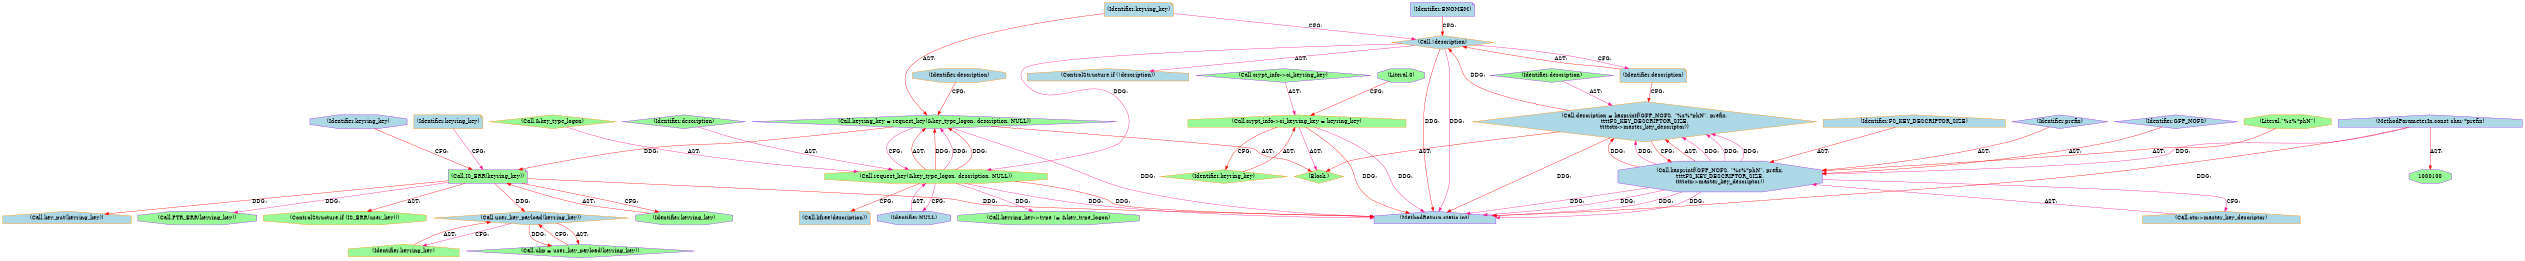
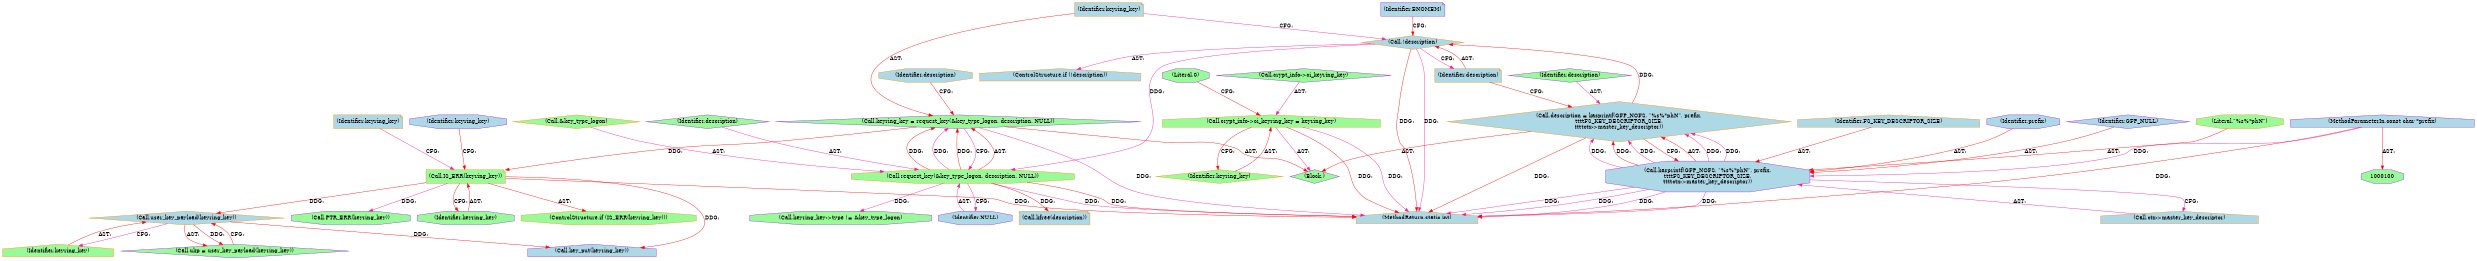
node "(Identifier,prefix)": shape diamond -> octagon
node "(Identifier,GFP_NOFS)": label "(Identifier,GFP_NOFS)" -> "(Identifier,GFP_NULL)"
node "(Call,IS_ERR(keyring_key))": color purple -> darkorange
node "(Block,)": color darkorange -> purple
edge "(Call,request_key(&key_type_logon, description, NULL))" -> "(Call,kfree(description))": label "CFG: " -> "DDG: "
node "(Call,key_put(keyring_key))": color darkorange -> purple
node "(ControlStructure,if (IS_ERR(user_key)))": label "(ControlStructure,if (IS_ERR(user_key)))" -> "(ControlStructure,if (IS_ERR(keyring_key)))"
node "(MethodReturn,static int)": color purple -> darkorange
edge "(Call,user_key_payload(keyring_key))" -> "(Call,key_put(keyring_key))": added, label "DDG:"
